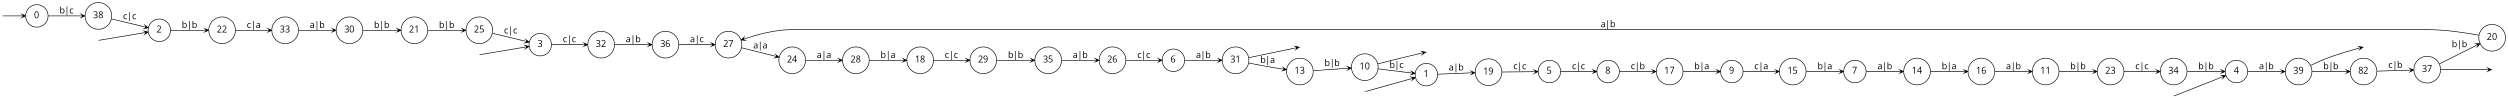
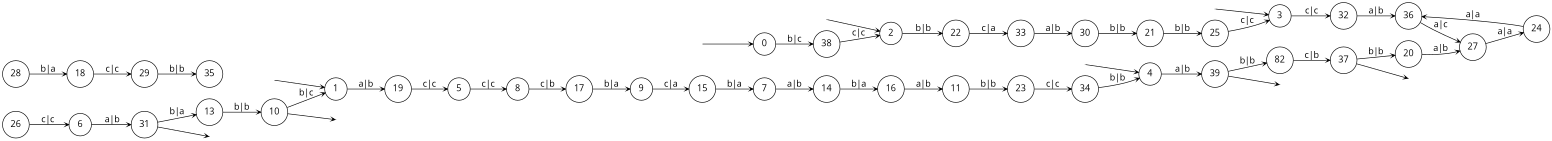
edge "24" -> "28": now "24" -> "36"
edge "35" -> "26": removed, label "a|b"
